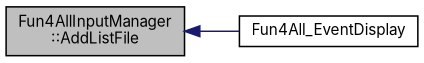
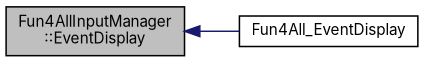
node "Fun4AllInputManager ::AddListFile": label "Fun4AllInputManager ::AddListFile" -> "Fun4AllInputManager ::EventDisplay"
